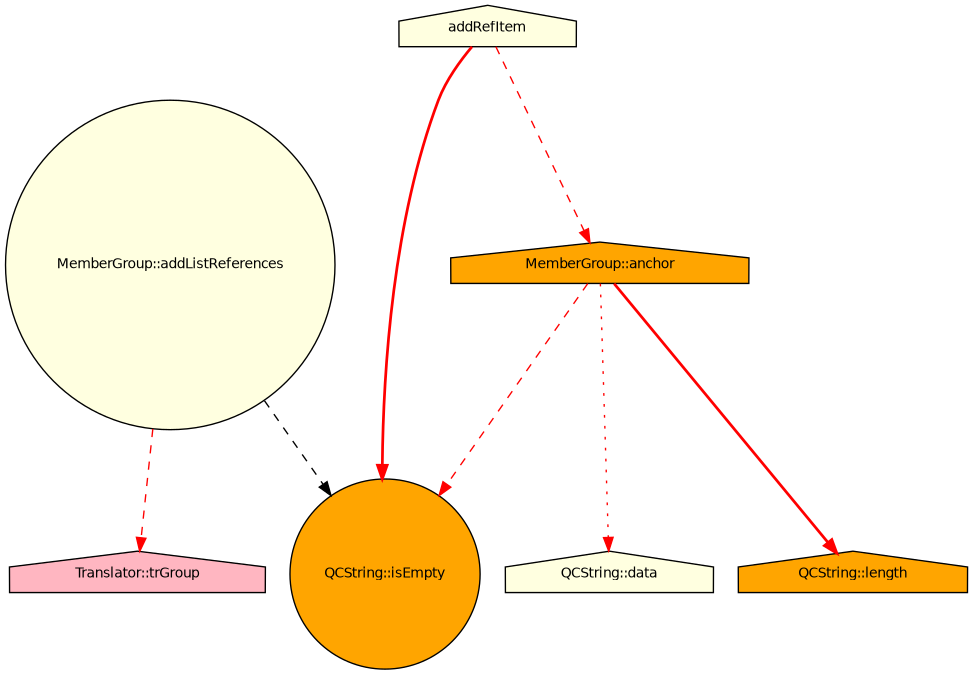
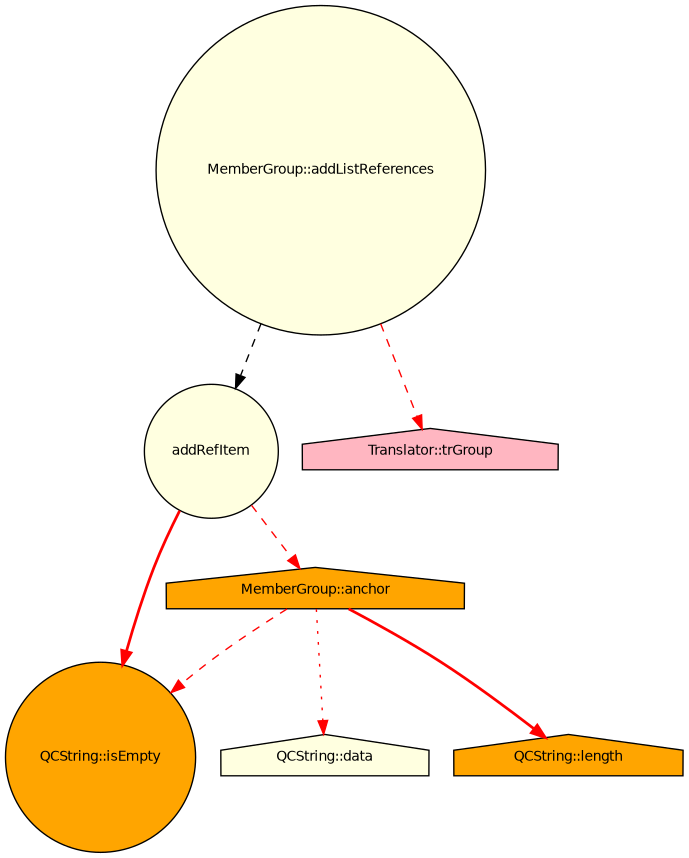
node "addRefItem": shape house -> circle
edge "MemberGroup::addListReferences" -> "QCString::isEmpty": now "MemberGroup::addListReferences" -> "addRefItem"
